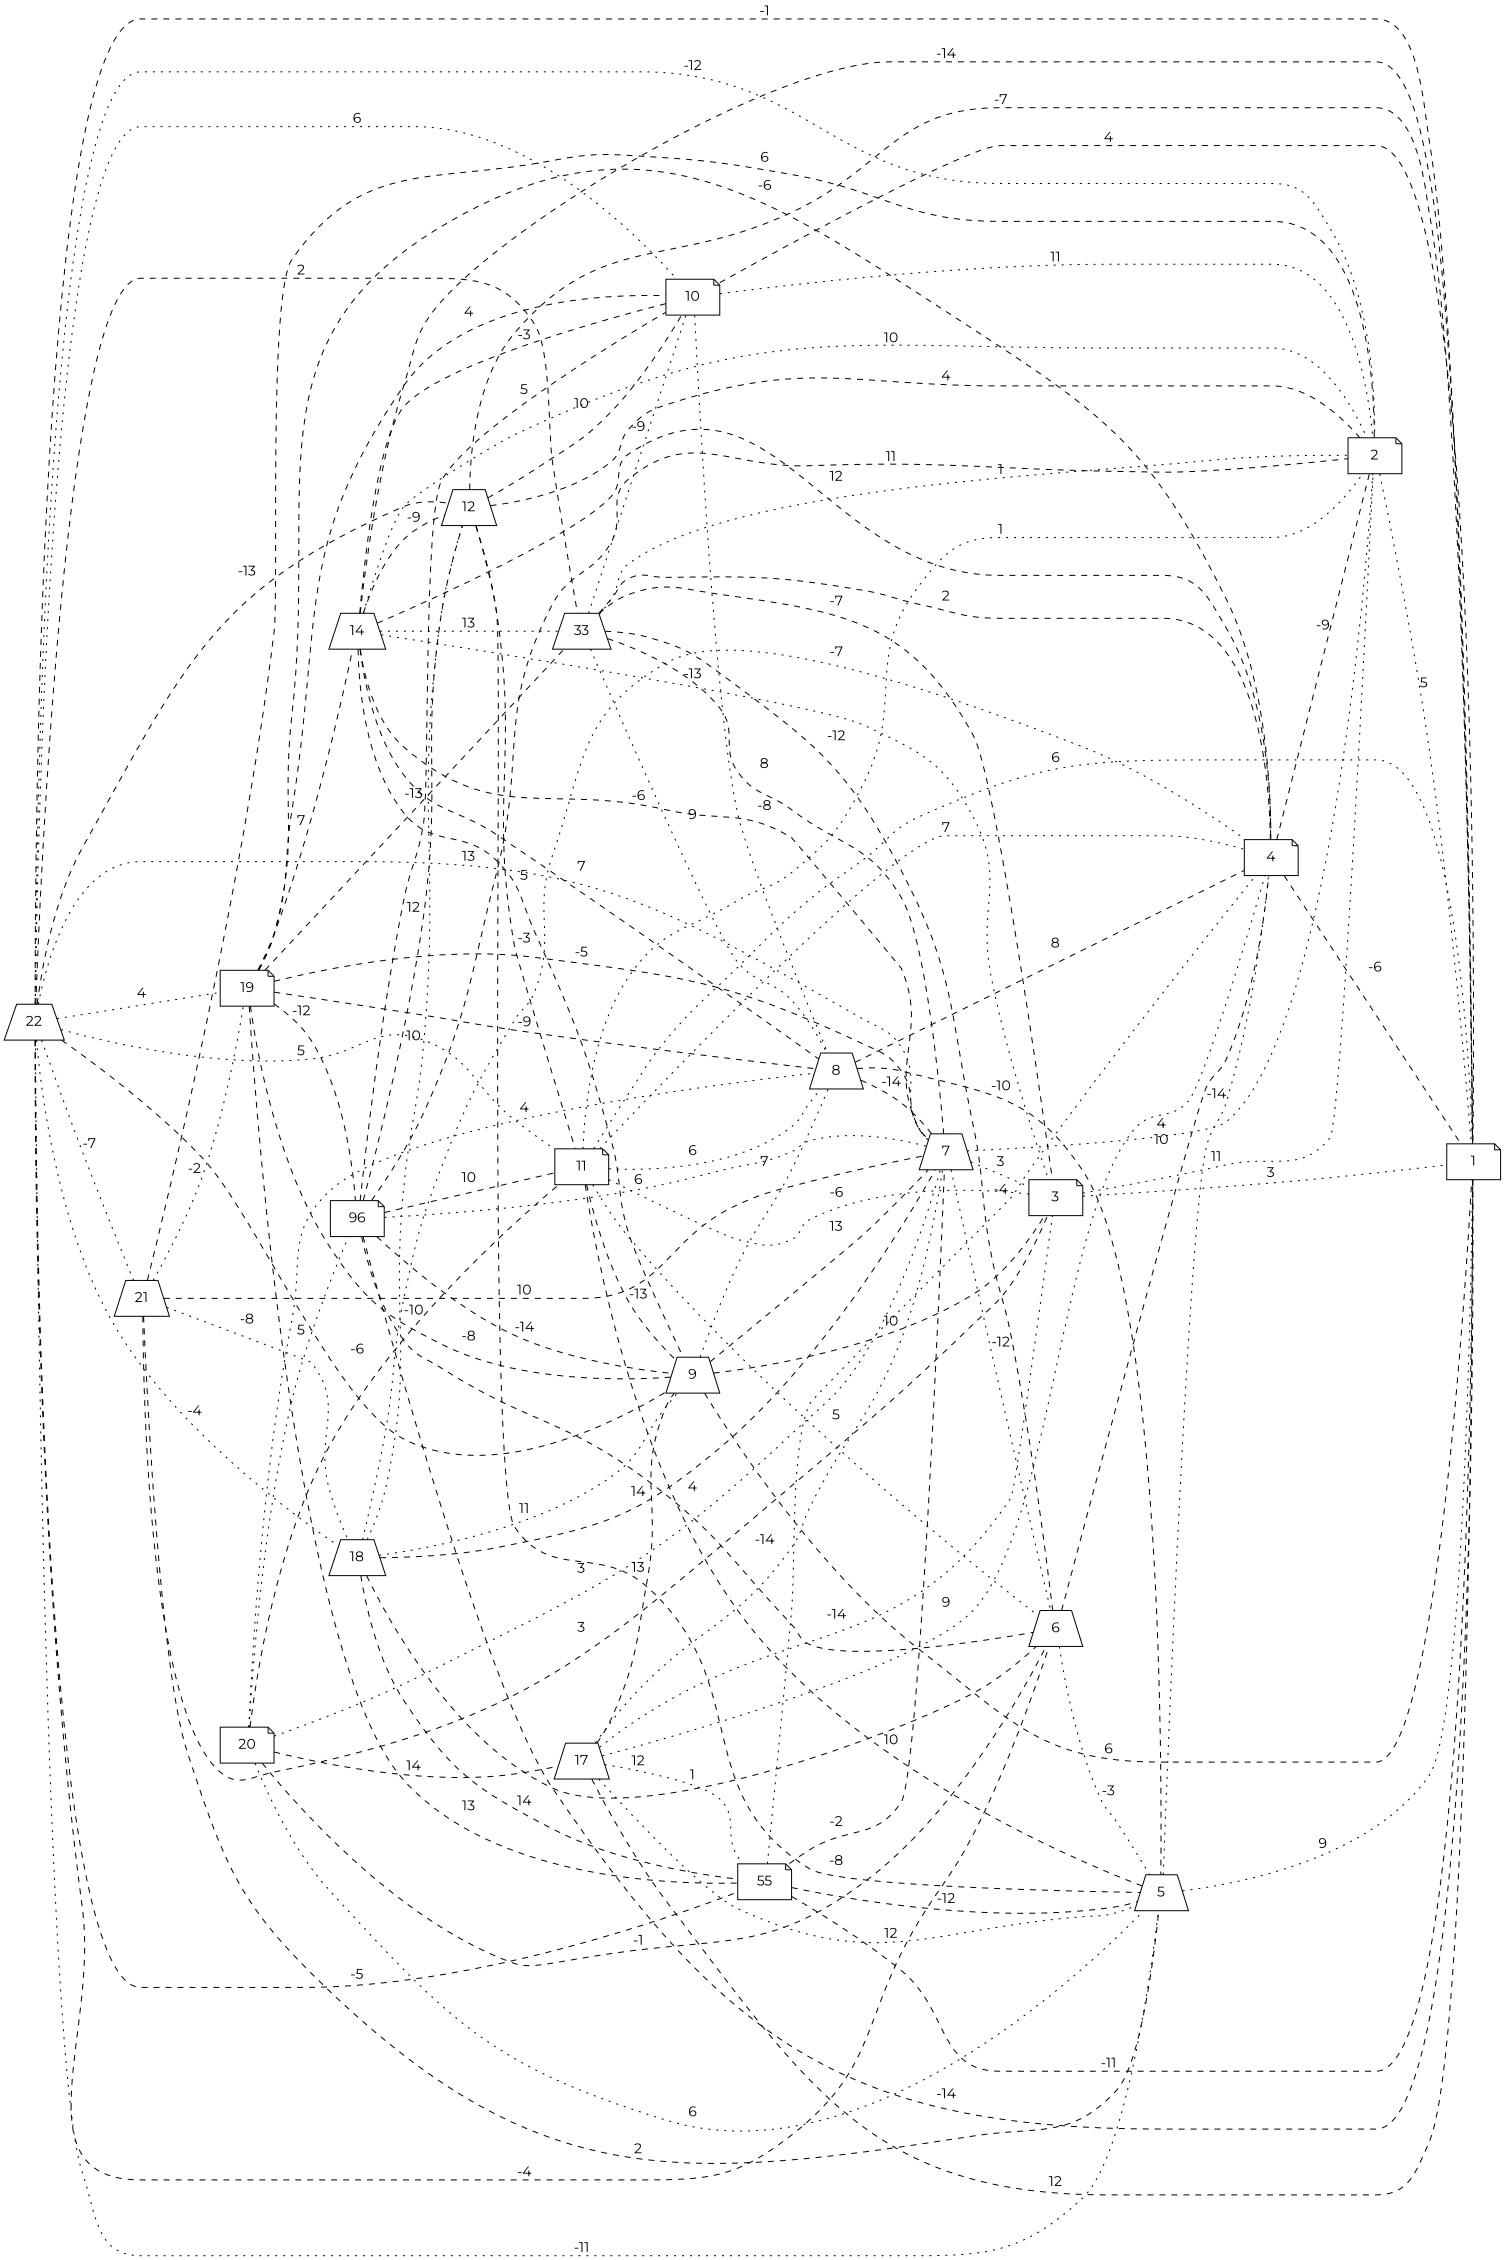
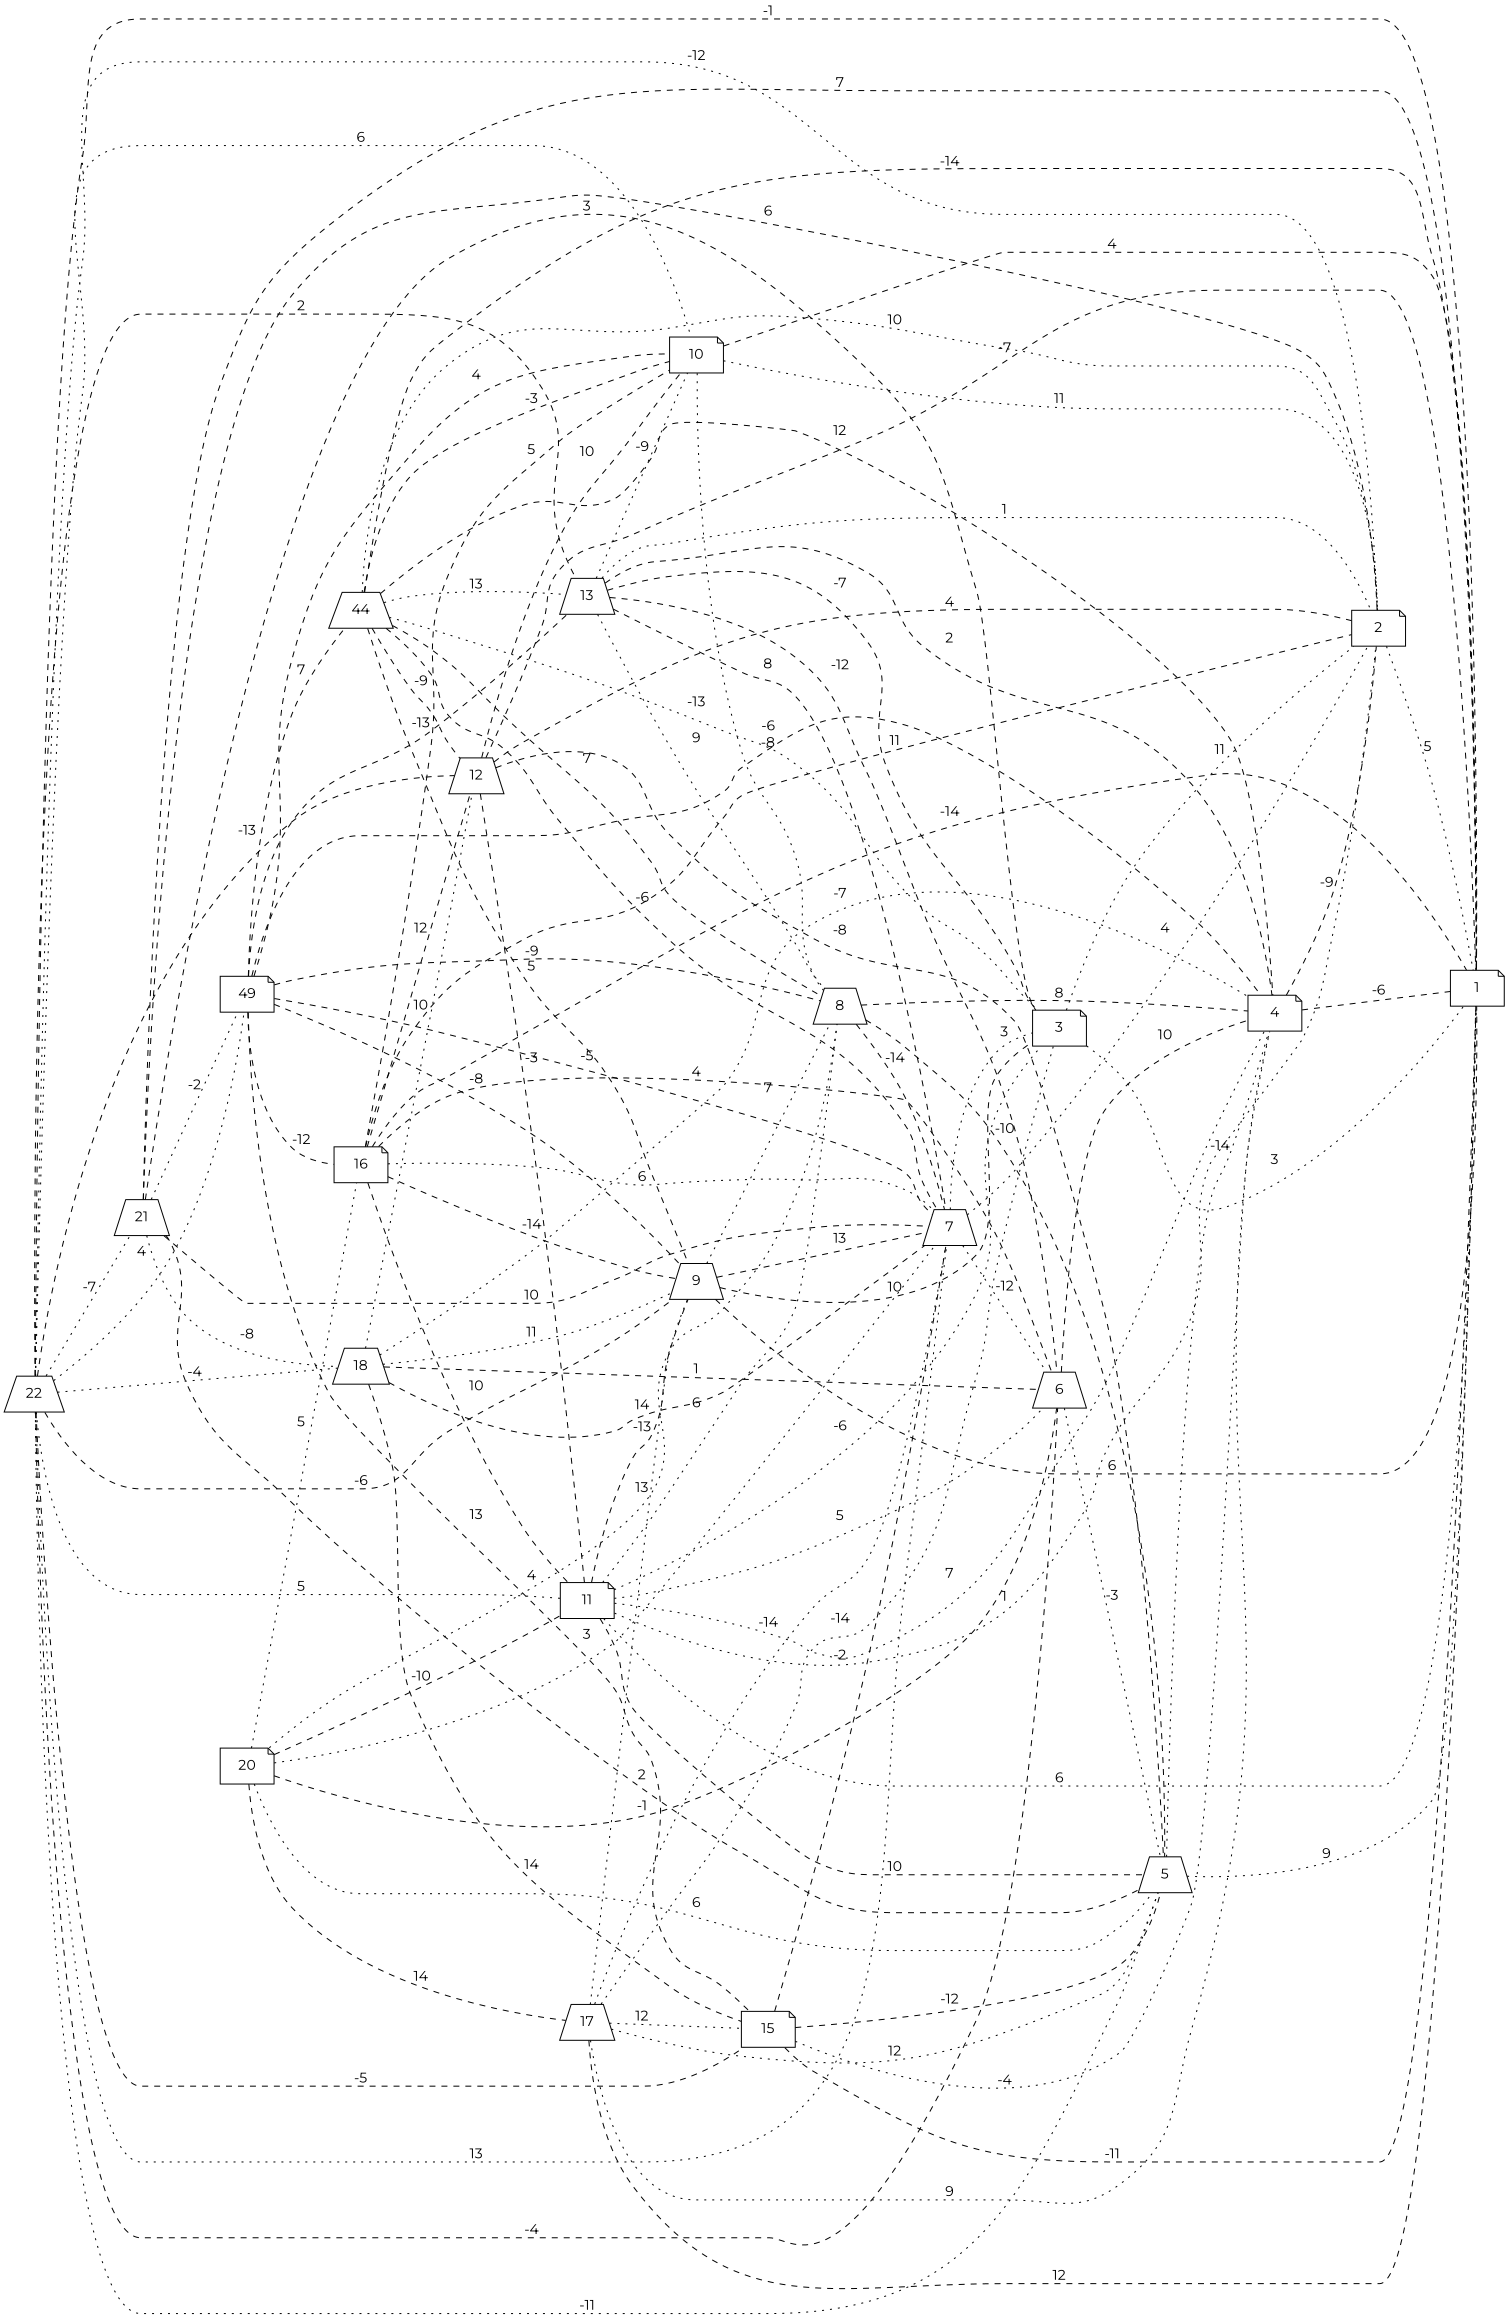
edge "1" -- "21": added, label "7"
node "14": label "14" -> "44"
node "33": label "33" -> "13"
node "19": label "19" -> "49"
node "96": label "96" -> "16"
edge "9" -- "17": style dashed -> dotted
node "55": label "55" -> "15"
